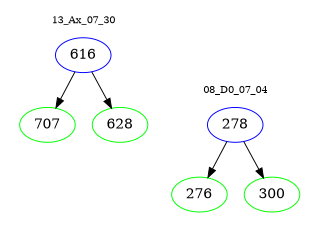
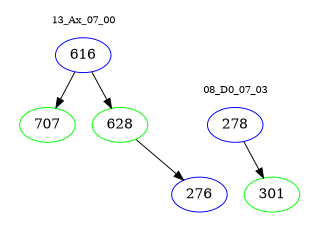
cluster "13_Ax_07_30": label "13_Ax_07_30" -> "13_Ax_07_00"
cluster "08_D0_07_04": label "08_D0_07_04" -> "08_D0_07_03"
edge "278" -> "276": now "628" -> "276"
node "276": color green -> blue
node "300": label "300" -> "301"
